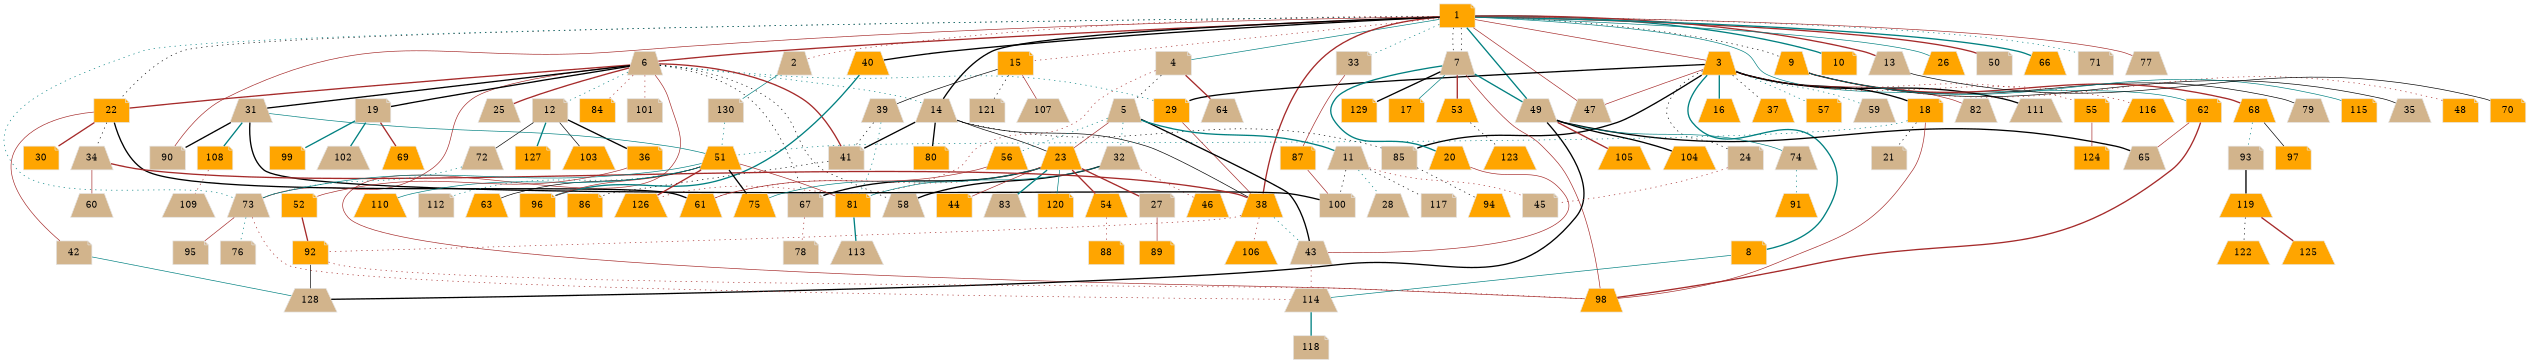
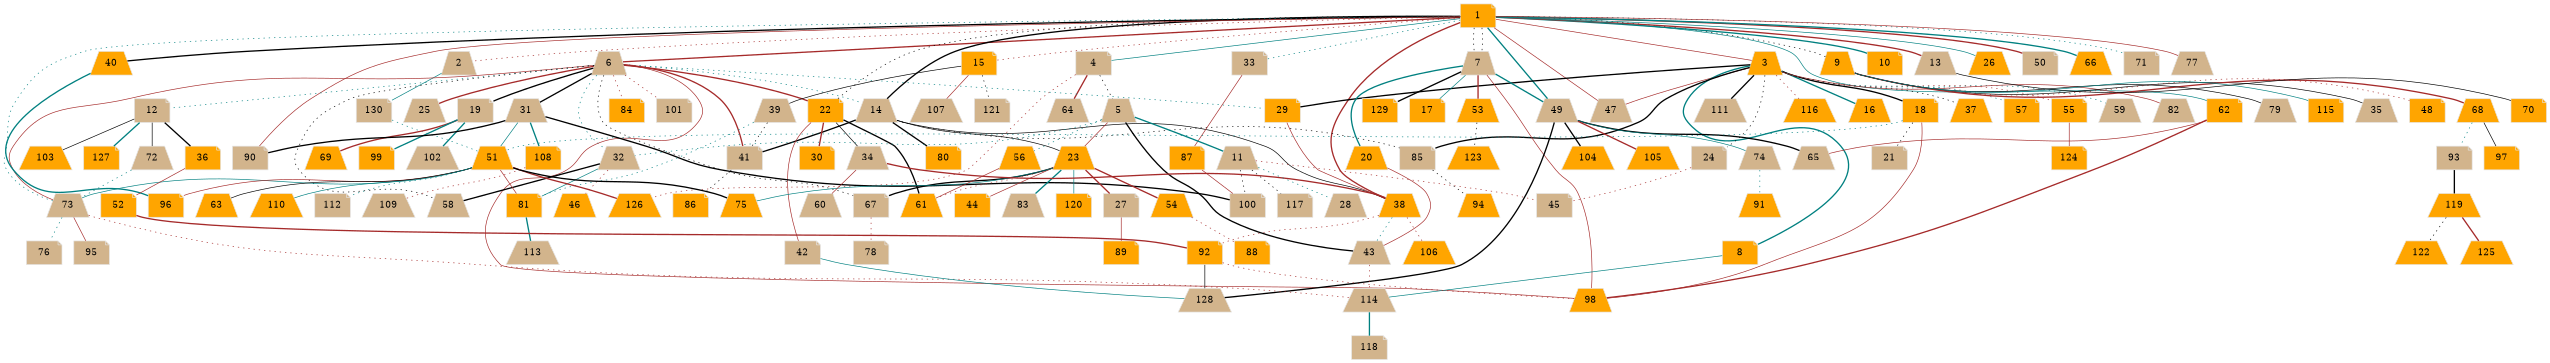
edge "6" -- "32": added
edge "22" -- "34": style dotted -> solid
